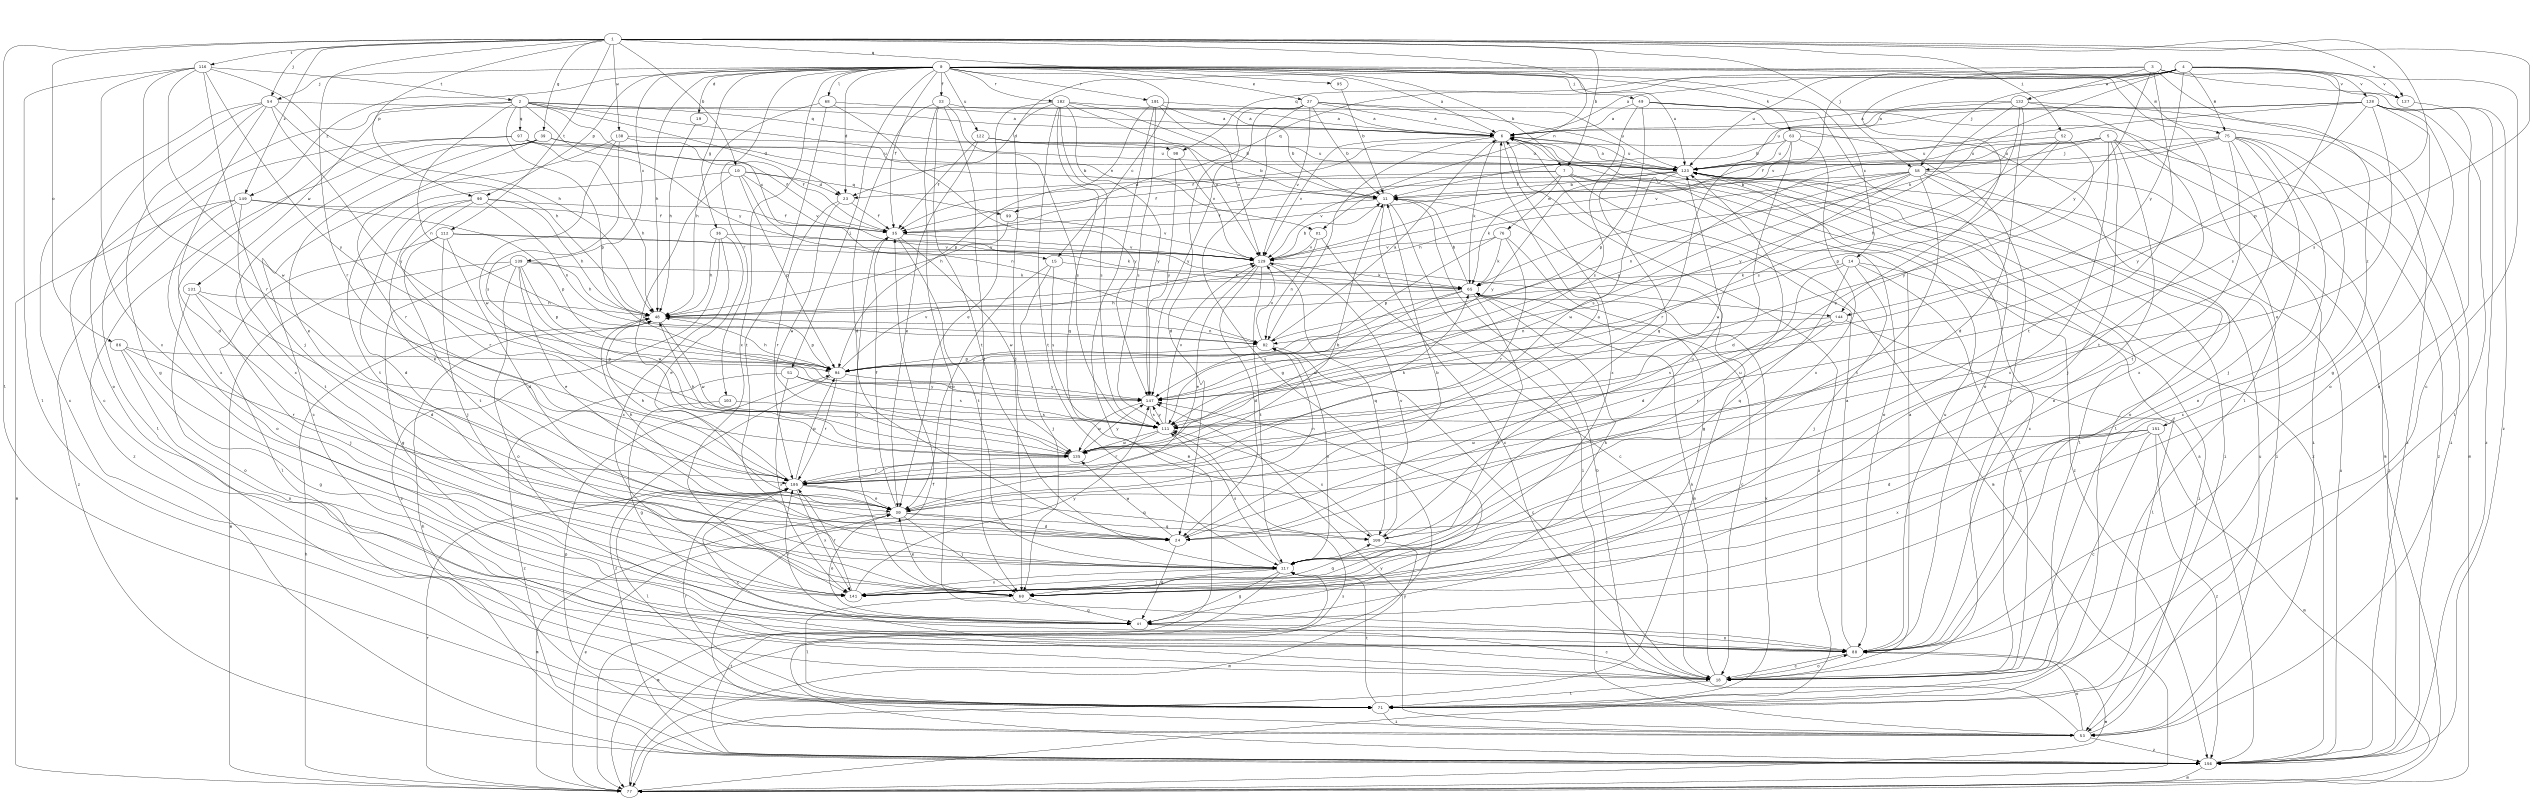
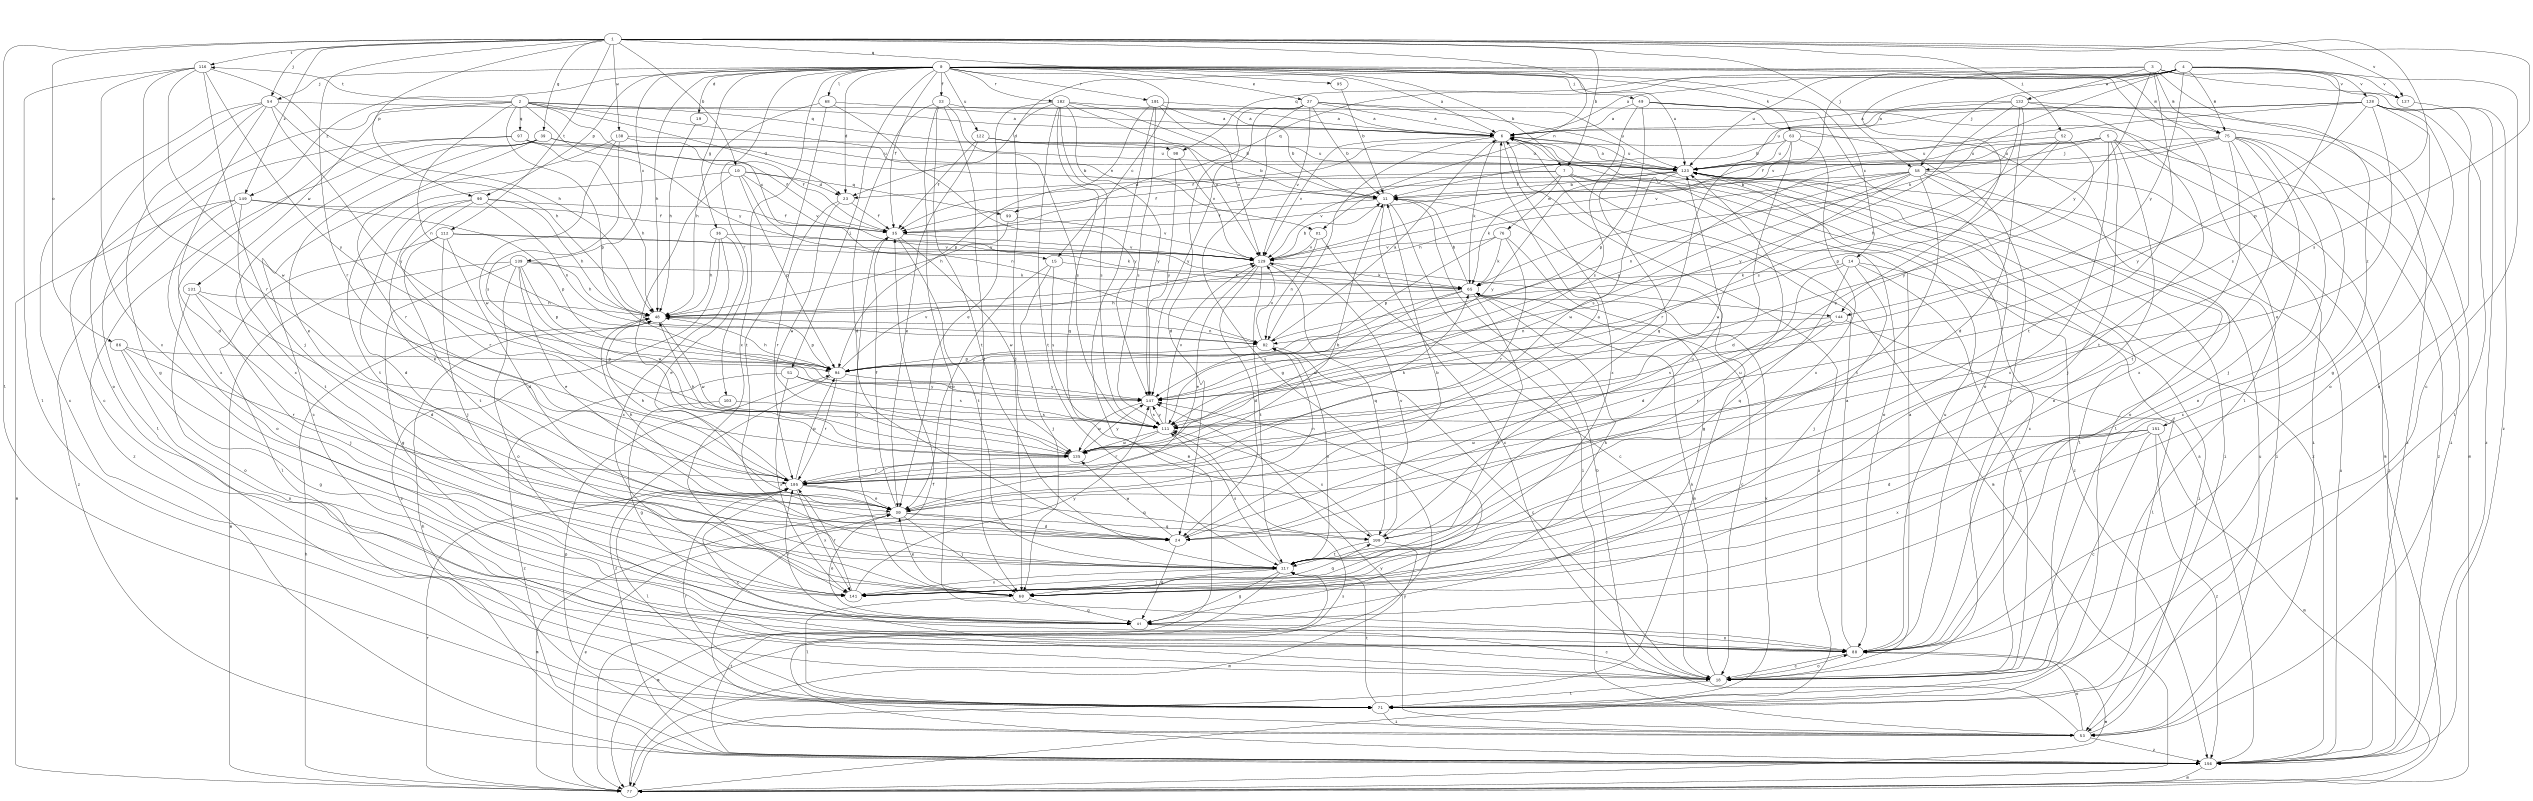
edge "116" -> "2": reversed
edge "3" -> "75": added, label "m"
edge "100" -> "117": added, label "t"
